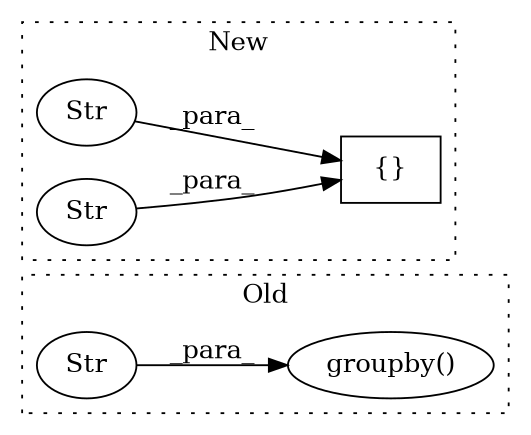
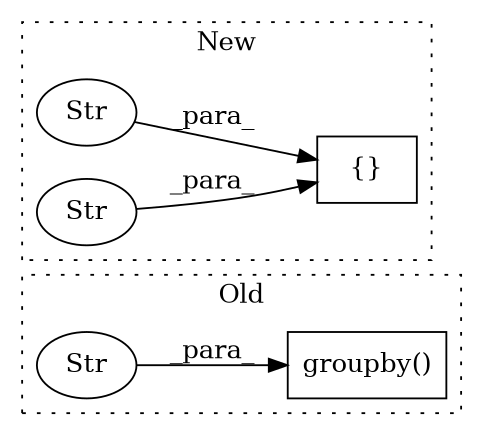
node "groupby()": shape ellipse -> box
